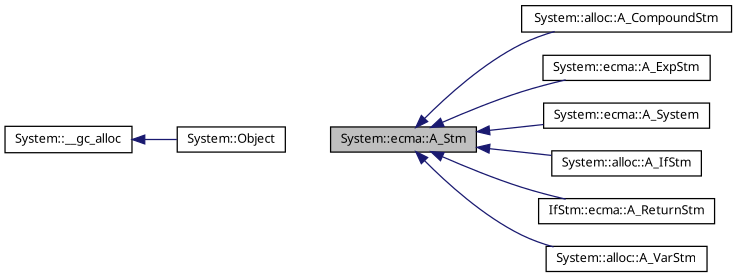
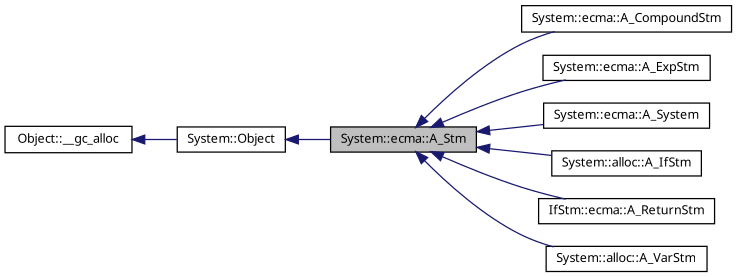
node "System::alloc::A_CompoundStm": label "System::alloc::A_CompoundStm" -> "System::ecma::A_CompoundStm"
node "System::__gc_alloc": label "System::__gc_alloc" -> "Object::__gc_alloc"
edge "System::ecma::A_Stm" -> "System::Object": added
